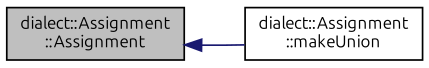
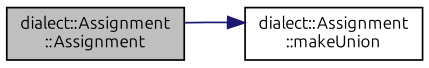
edge "dialect::Assignment ::makeUnion" -> "dialect::Assignment ::Assignment": reversed
